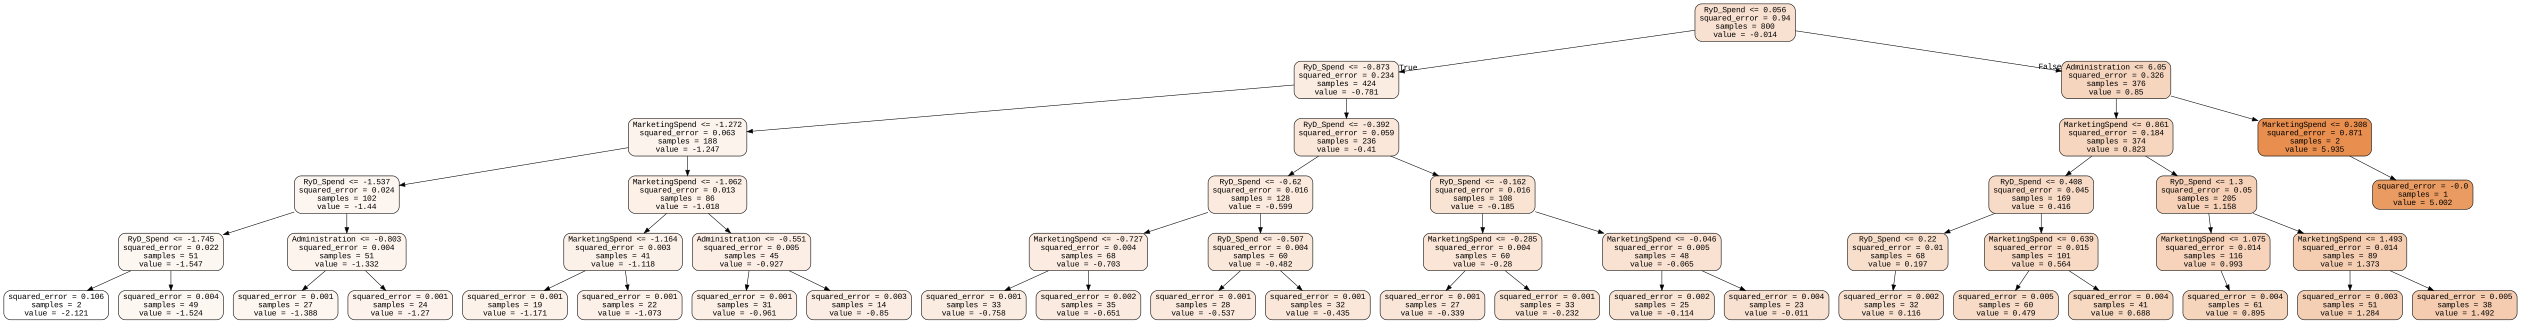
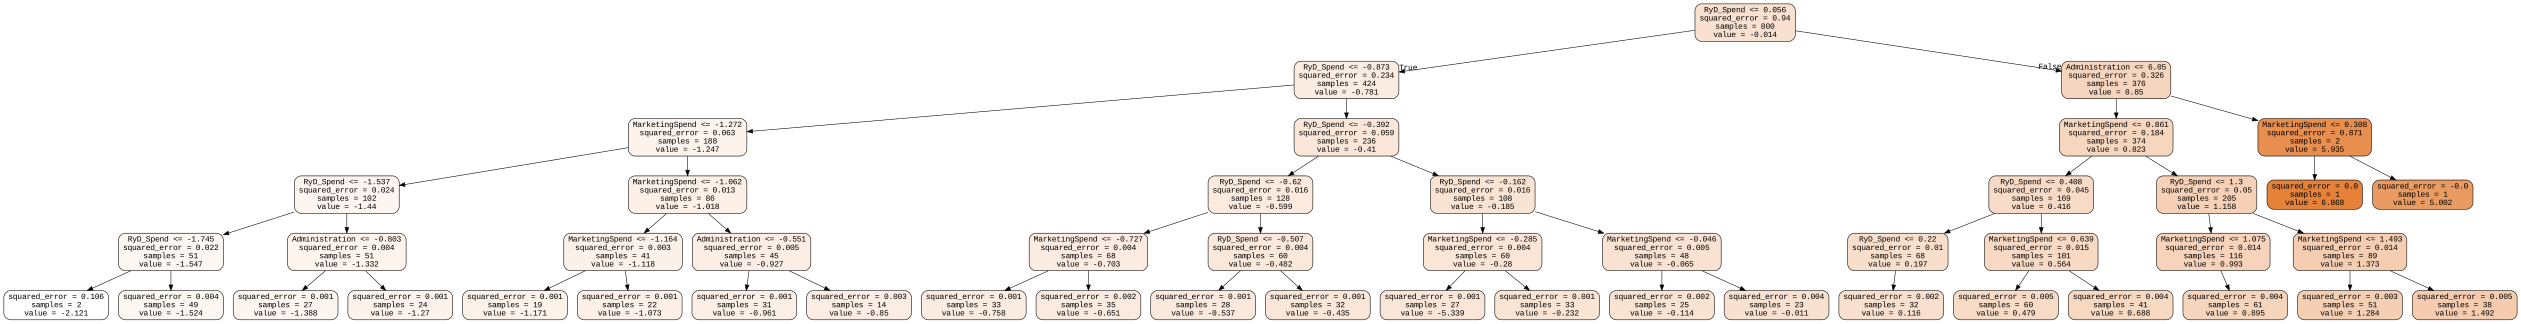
node "squared_error = 0.0 samples = 1 value = 6.868": added
node "squared_error = 0.001 samples = 27 value = -0.339": label "squared_error = 0.001 samples = 27 value = -0.339" -> "squared_error = 0.001 samples = 27 value = -5.339"
